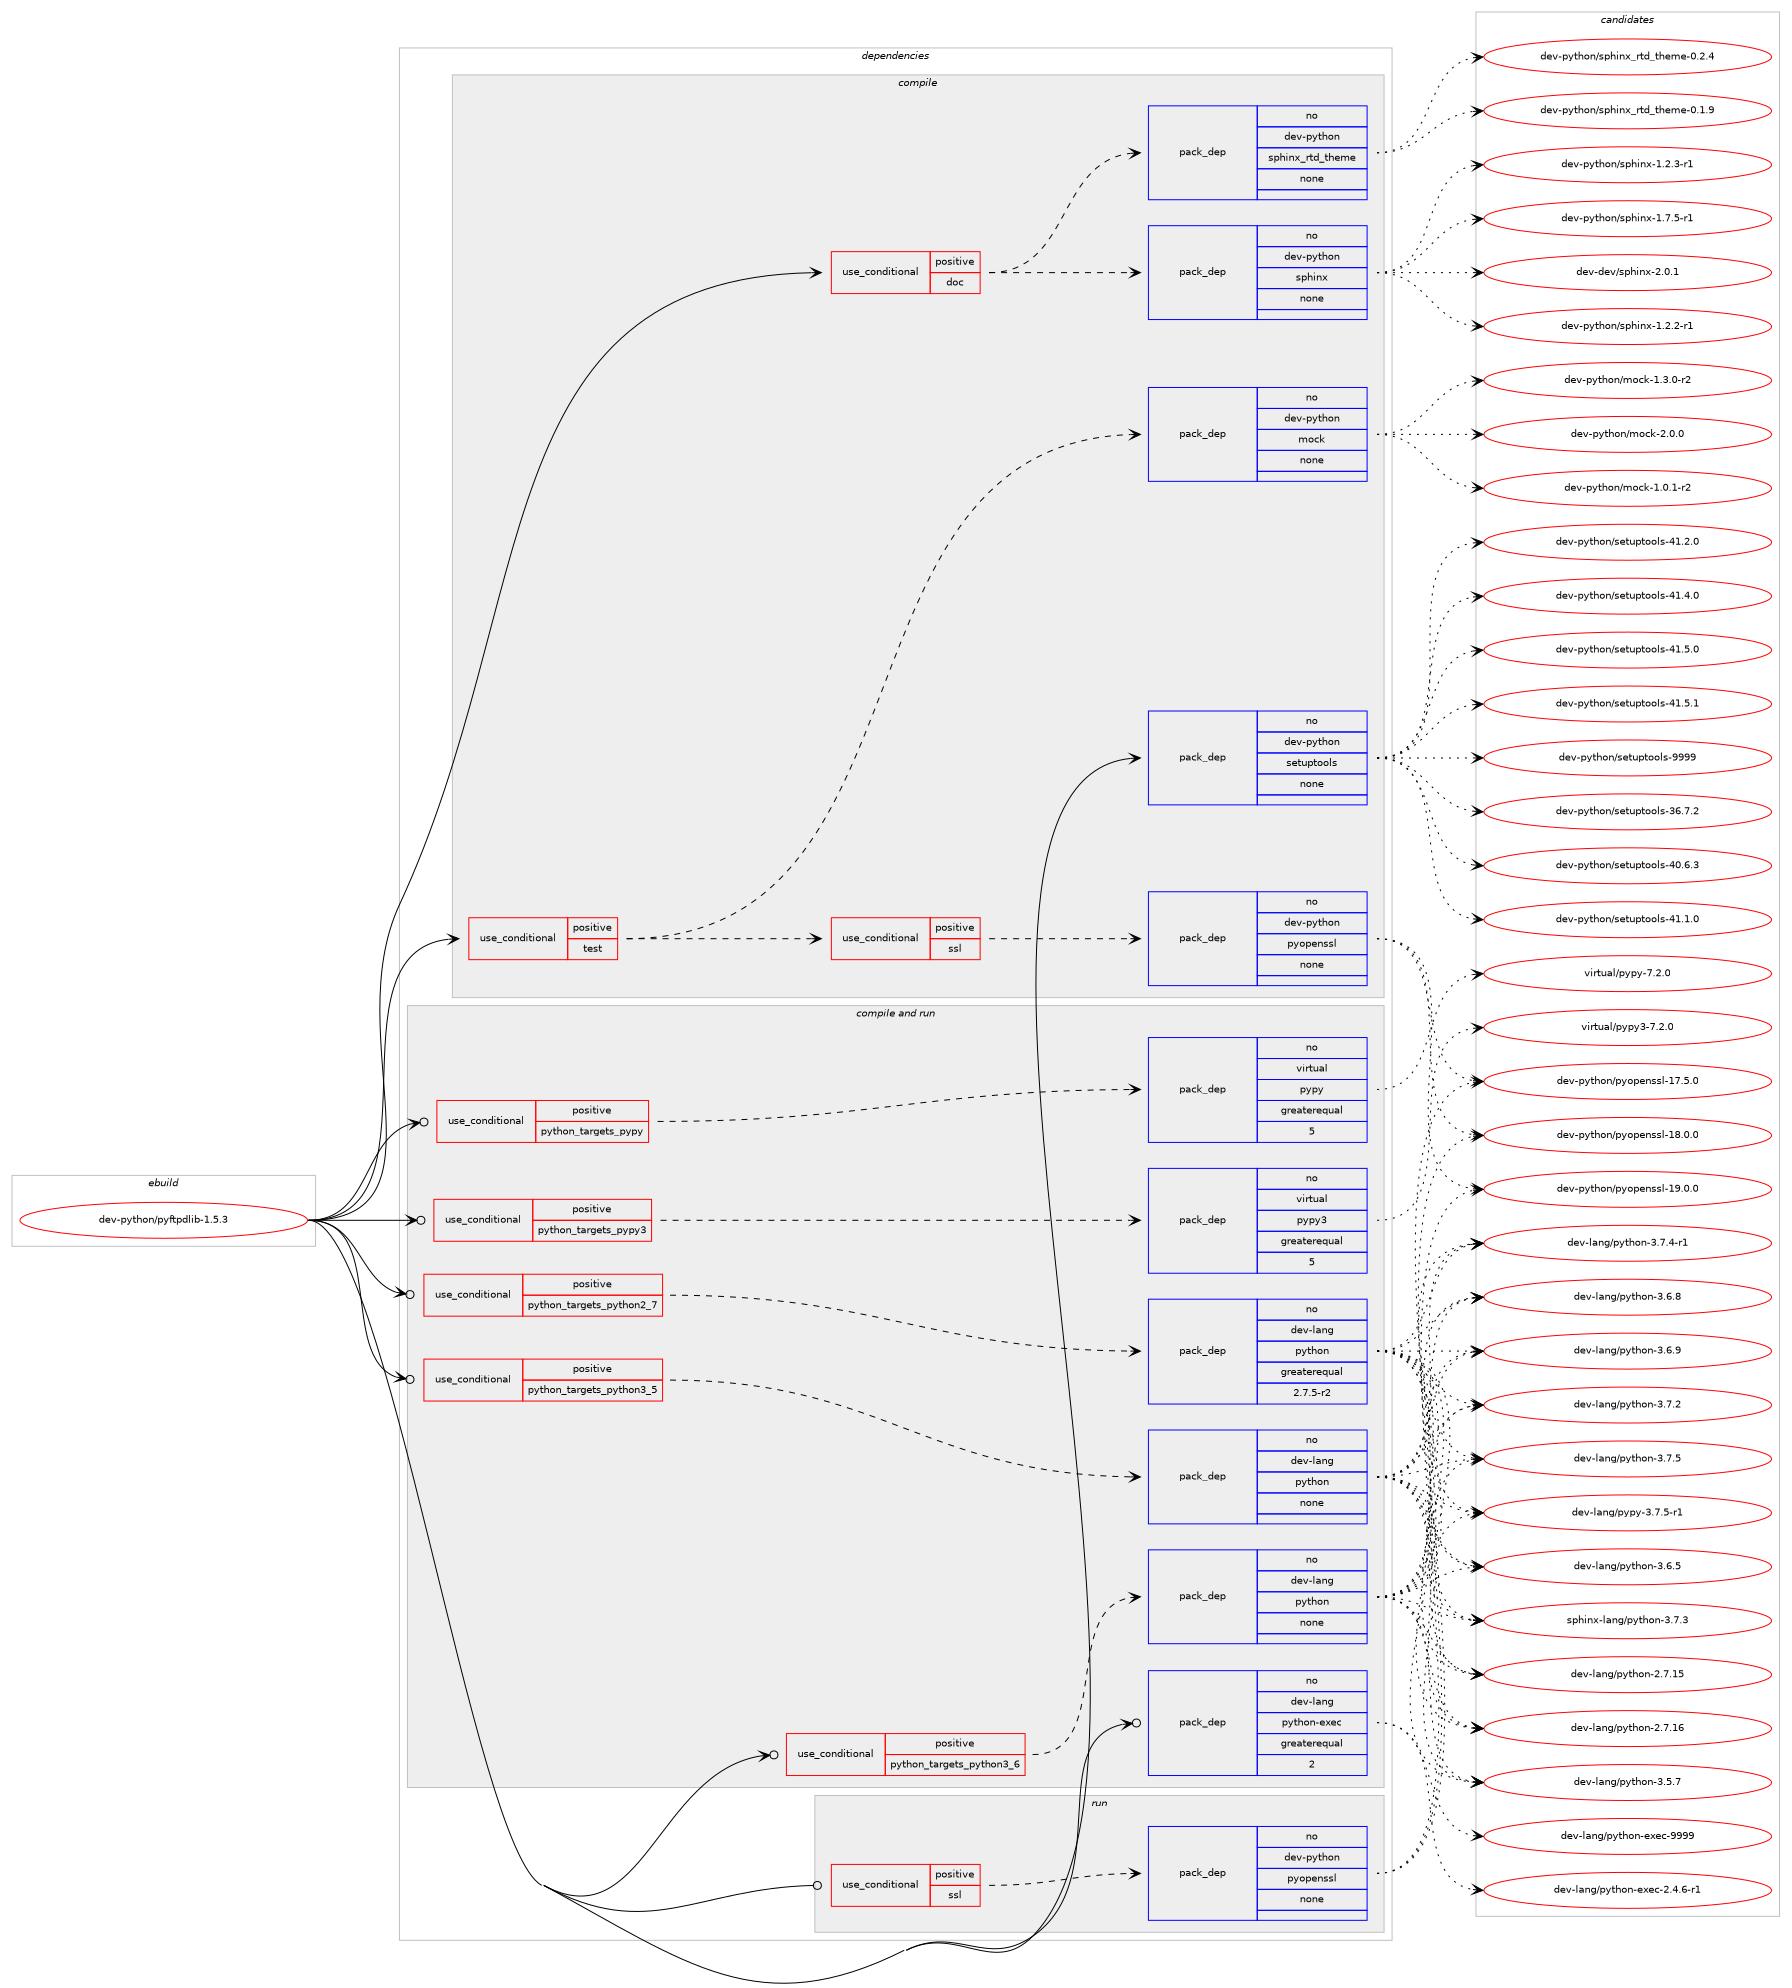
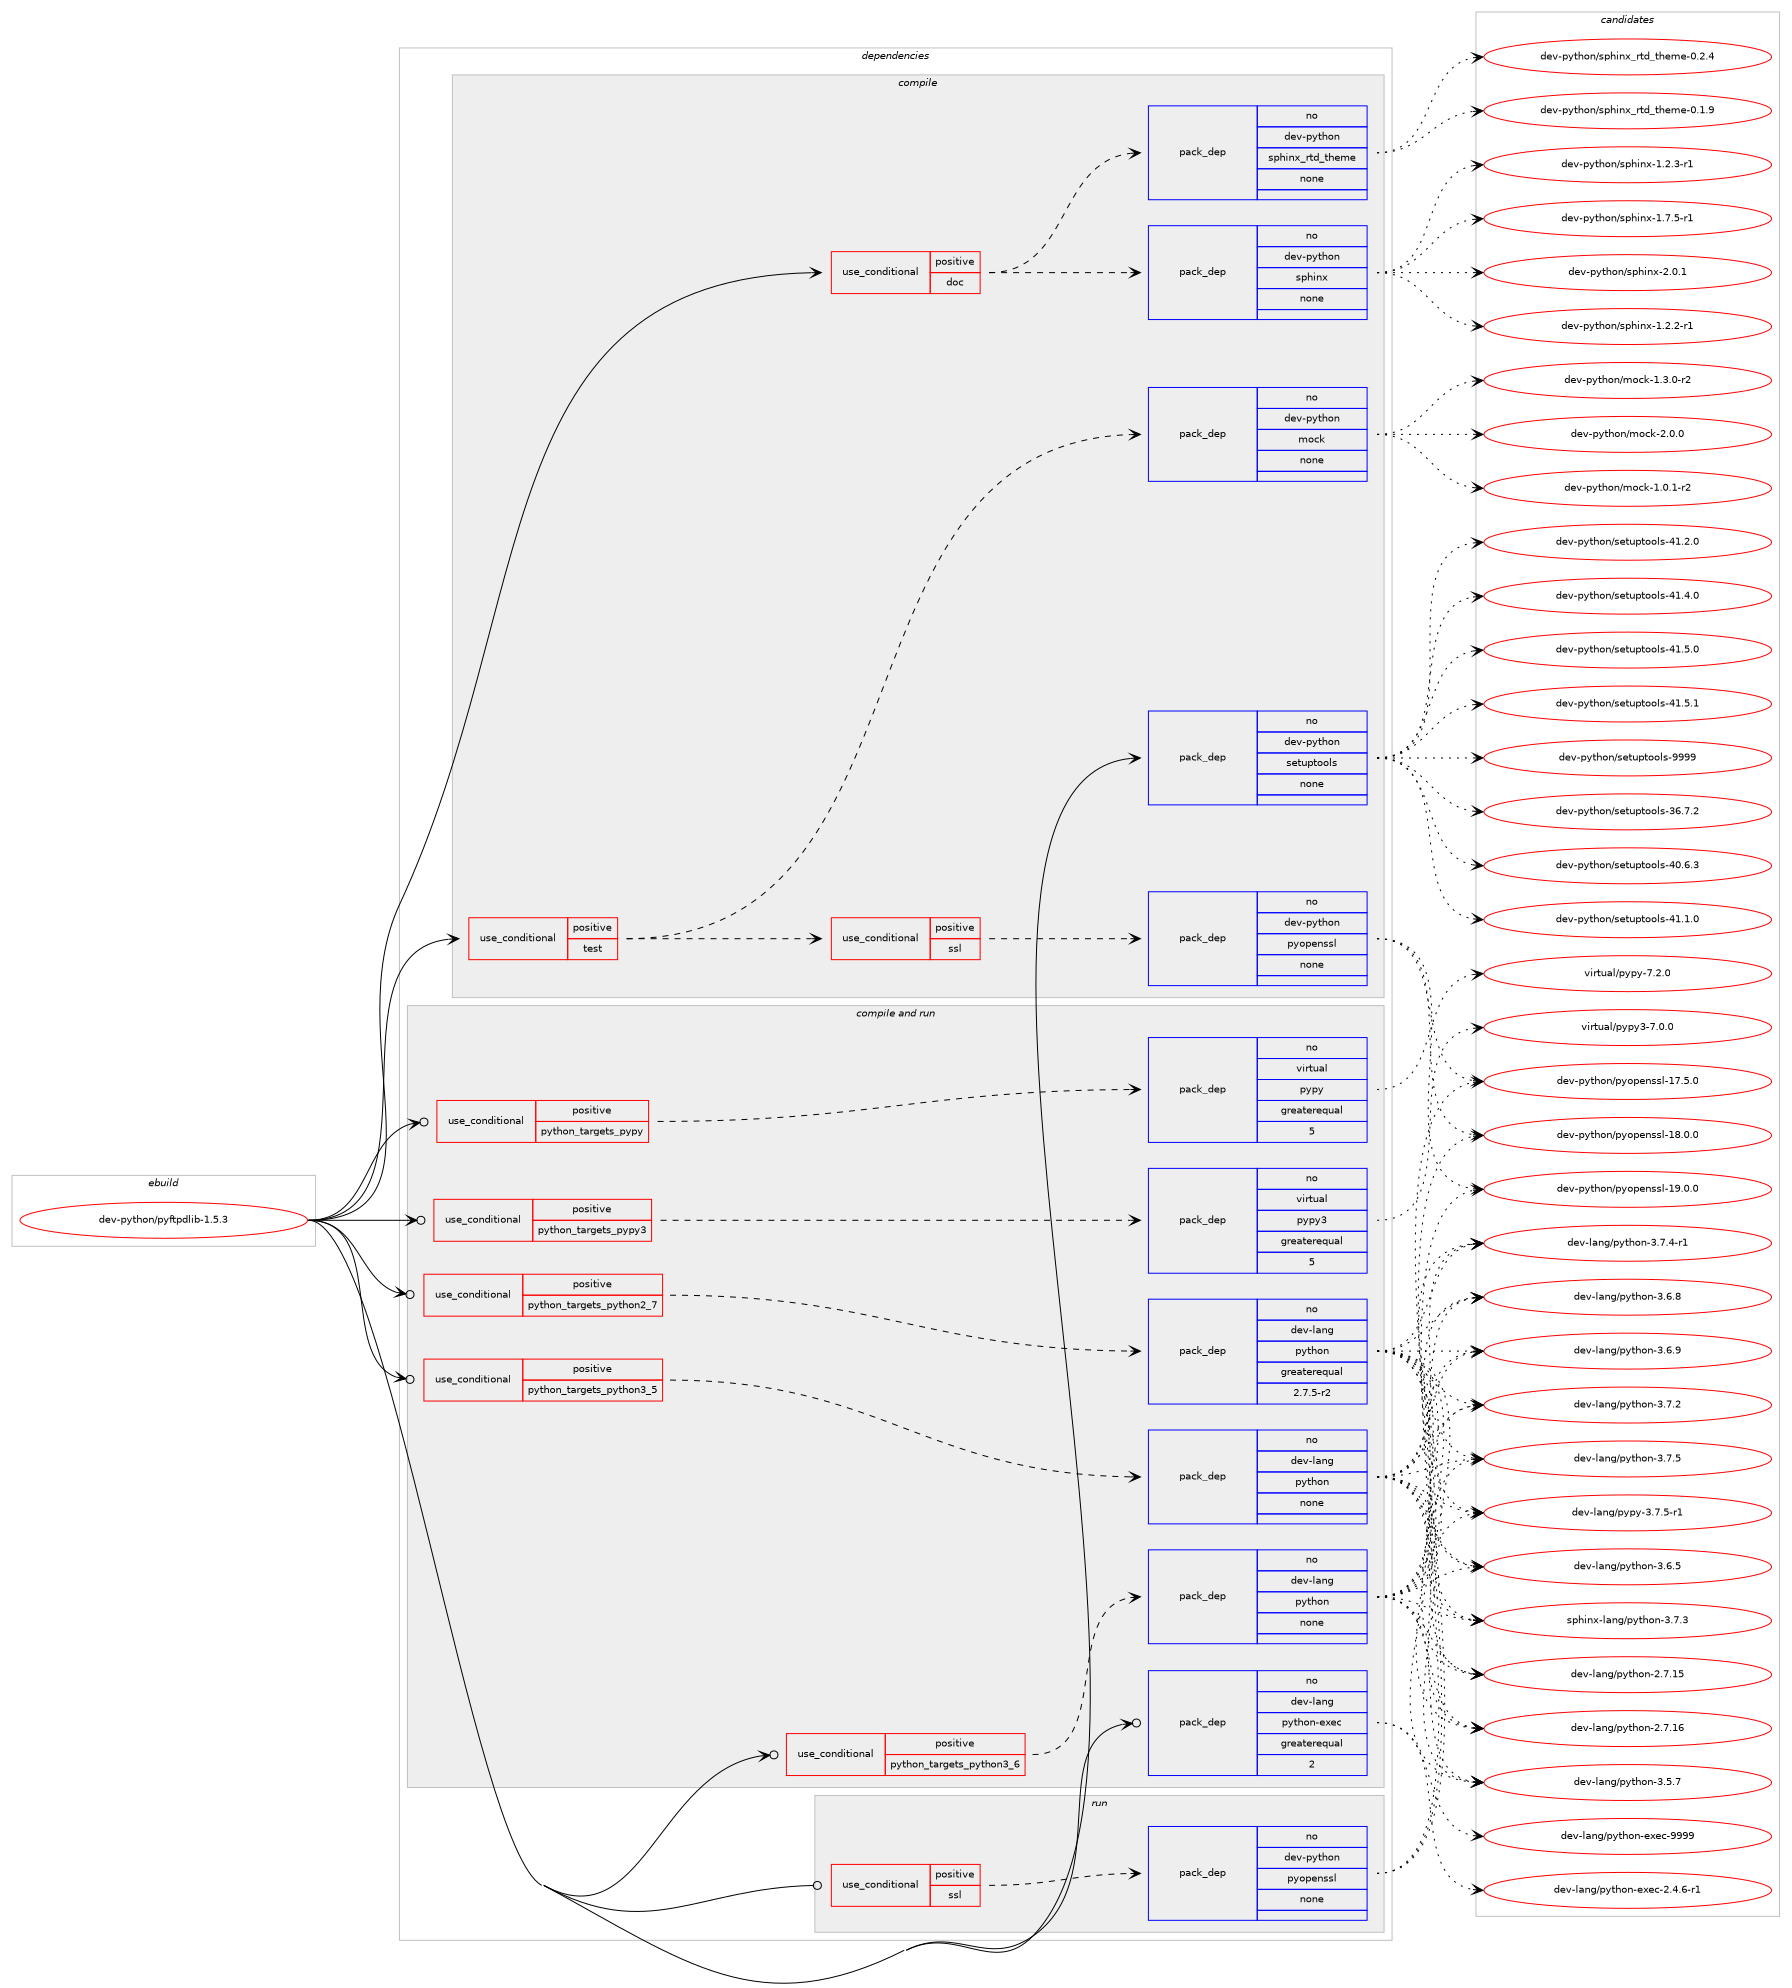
node "dev-dev/sphinx-2.0.1": label "dev-dev/sphinx-2.0.1" -> "dev-python/sphinx-2.0.1"
node "virtual/pypy3-7.2.0": label "virtual/pypy3-7.2.0" -> "virtual/pypy3-7.0.0"
